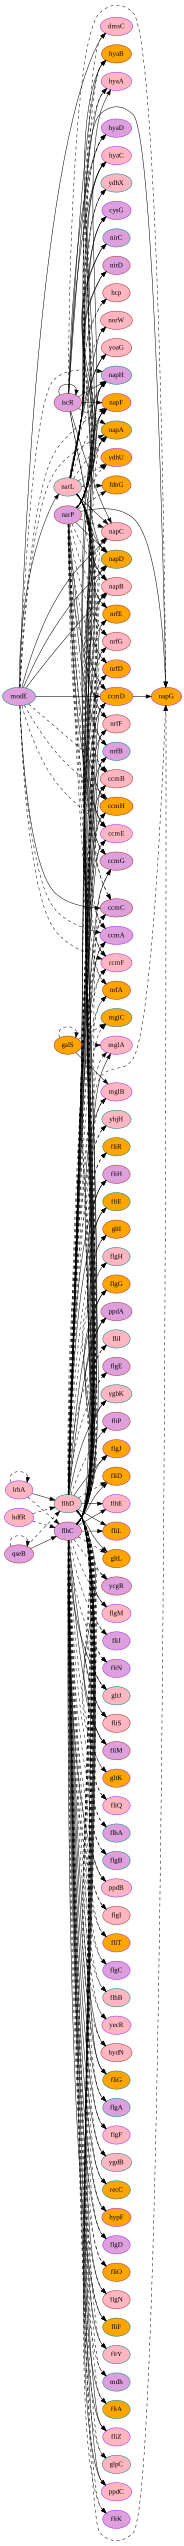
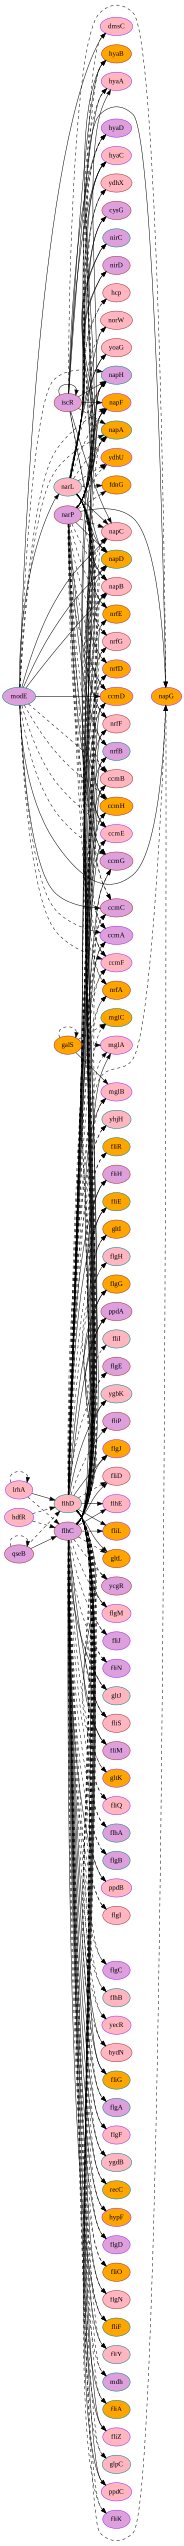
node "ydhX": color teal -> brown
node "cysG": color purple -> brown
edge "ccmD" -> "napG": now "modE" -> "napG"
edge "modE" -> "ccmG": added
edge "flhD" -> "fliI": removed
node "fliD": fillcolor orange -> lightpink
node "fliT": removed
